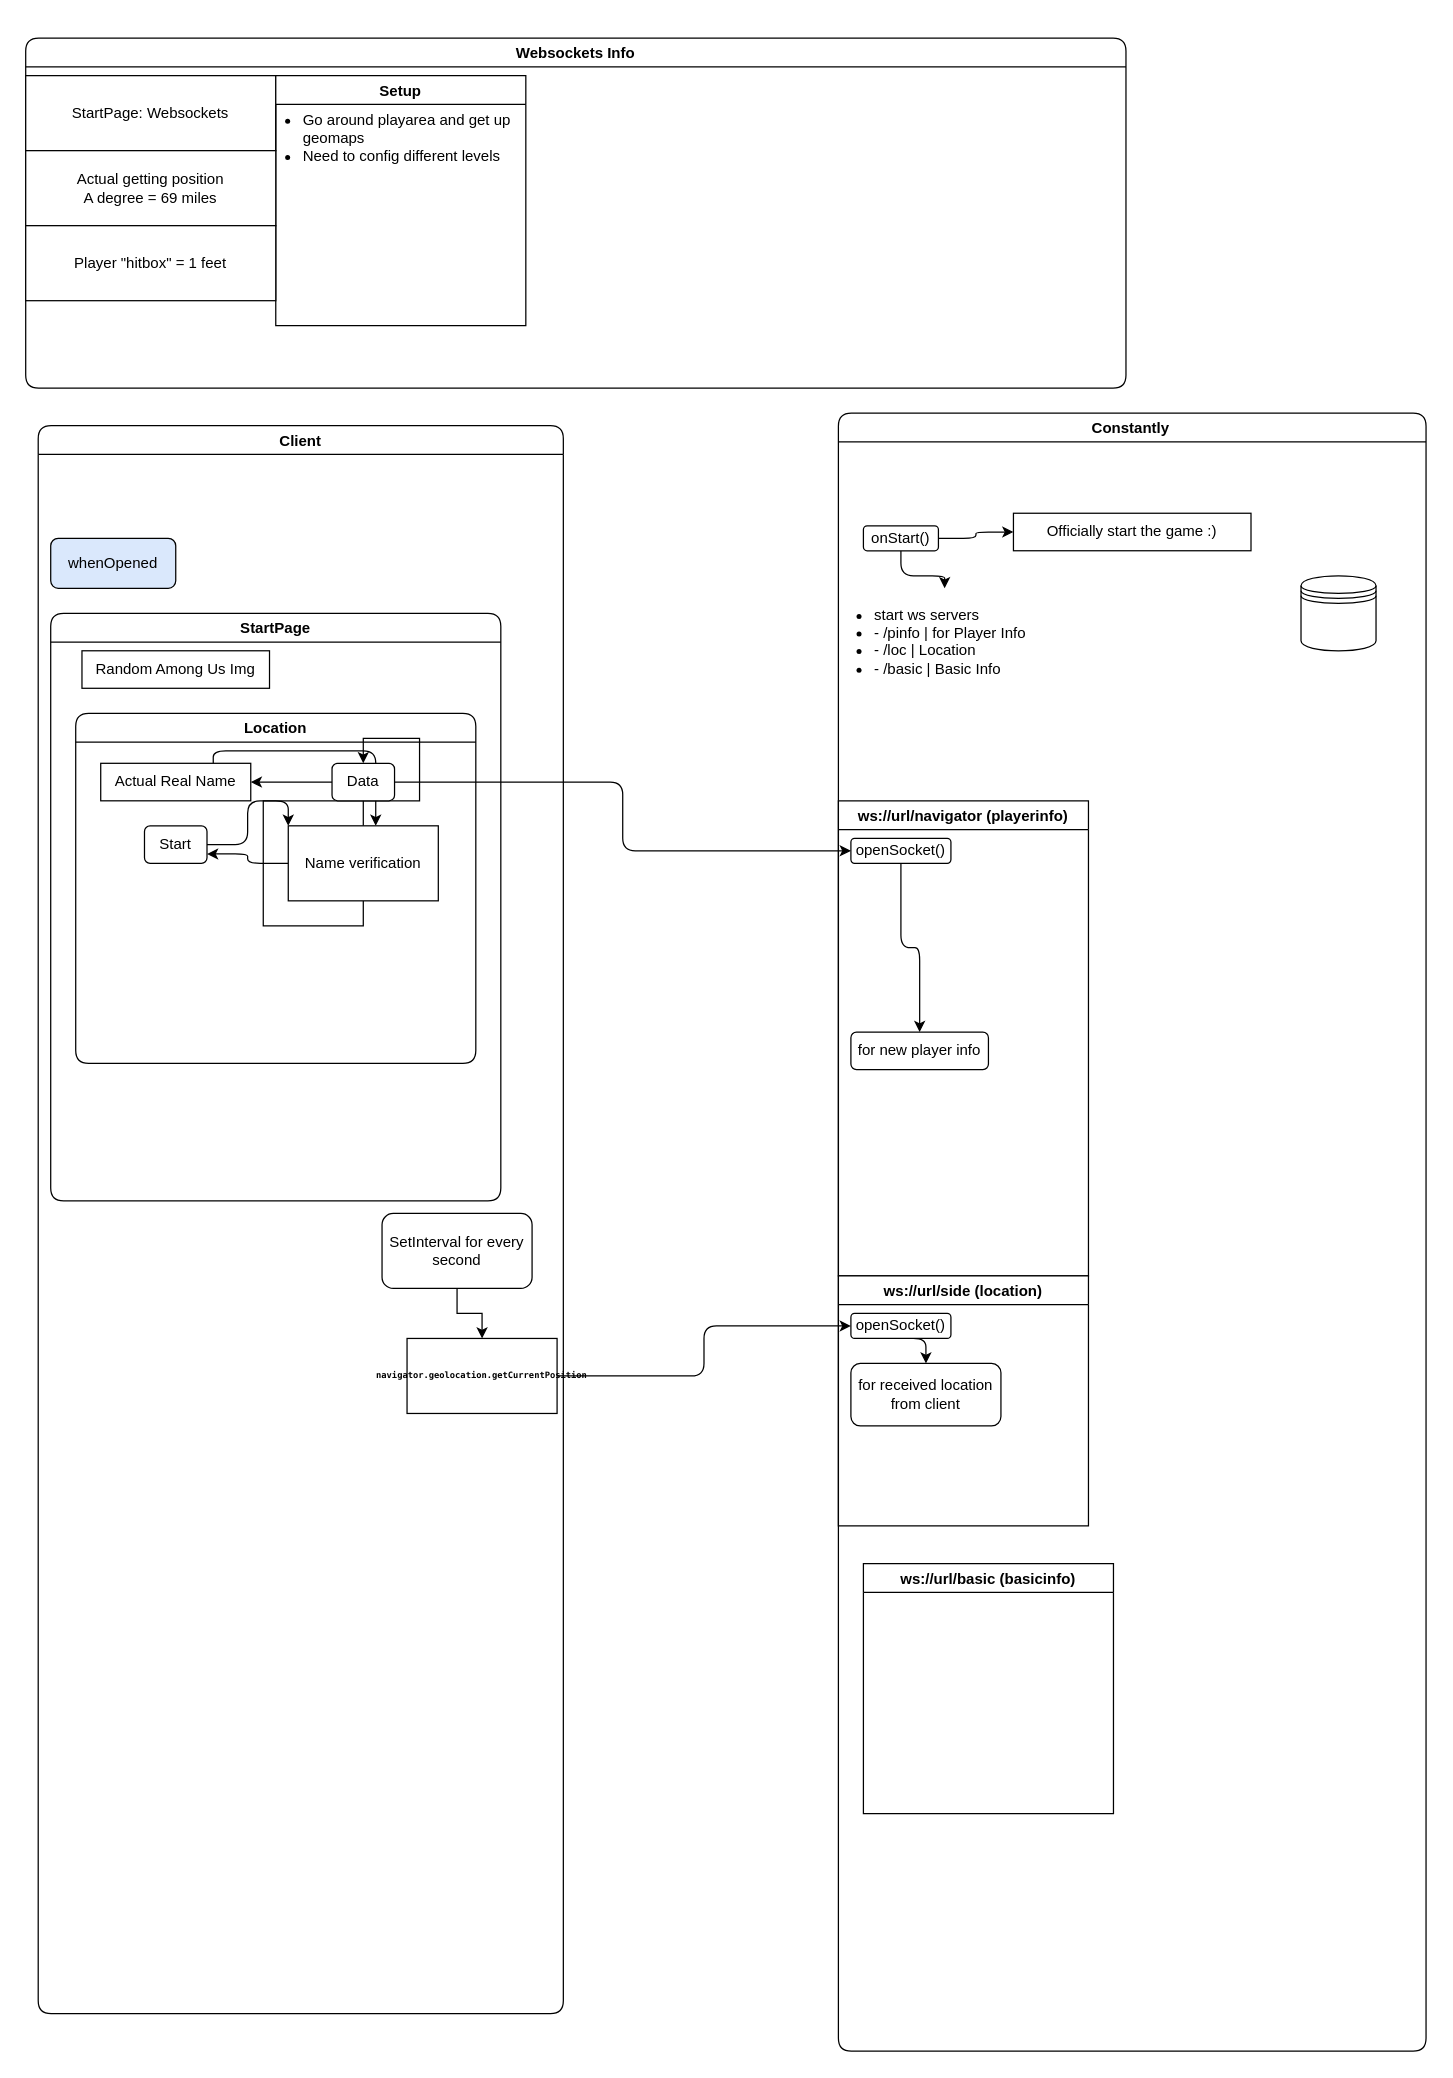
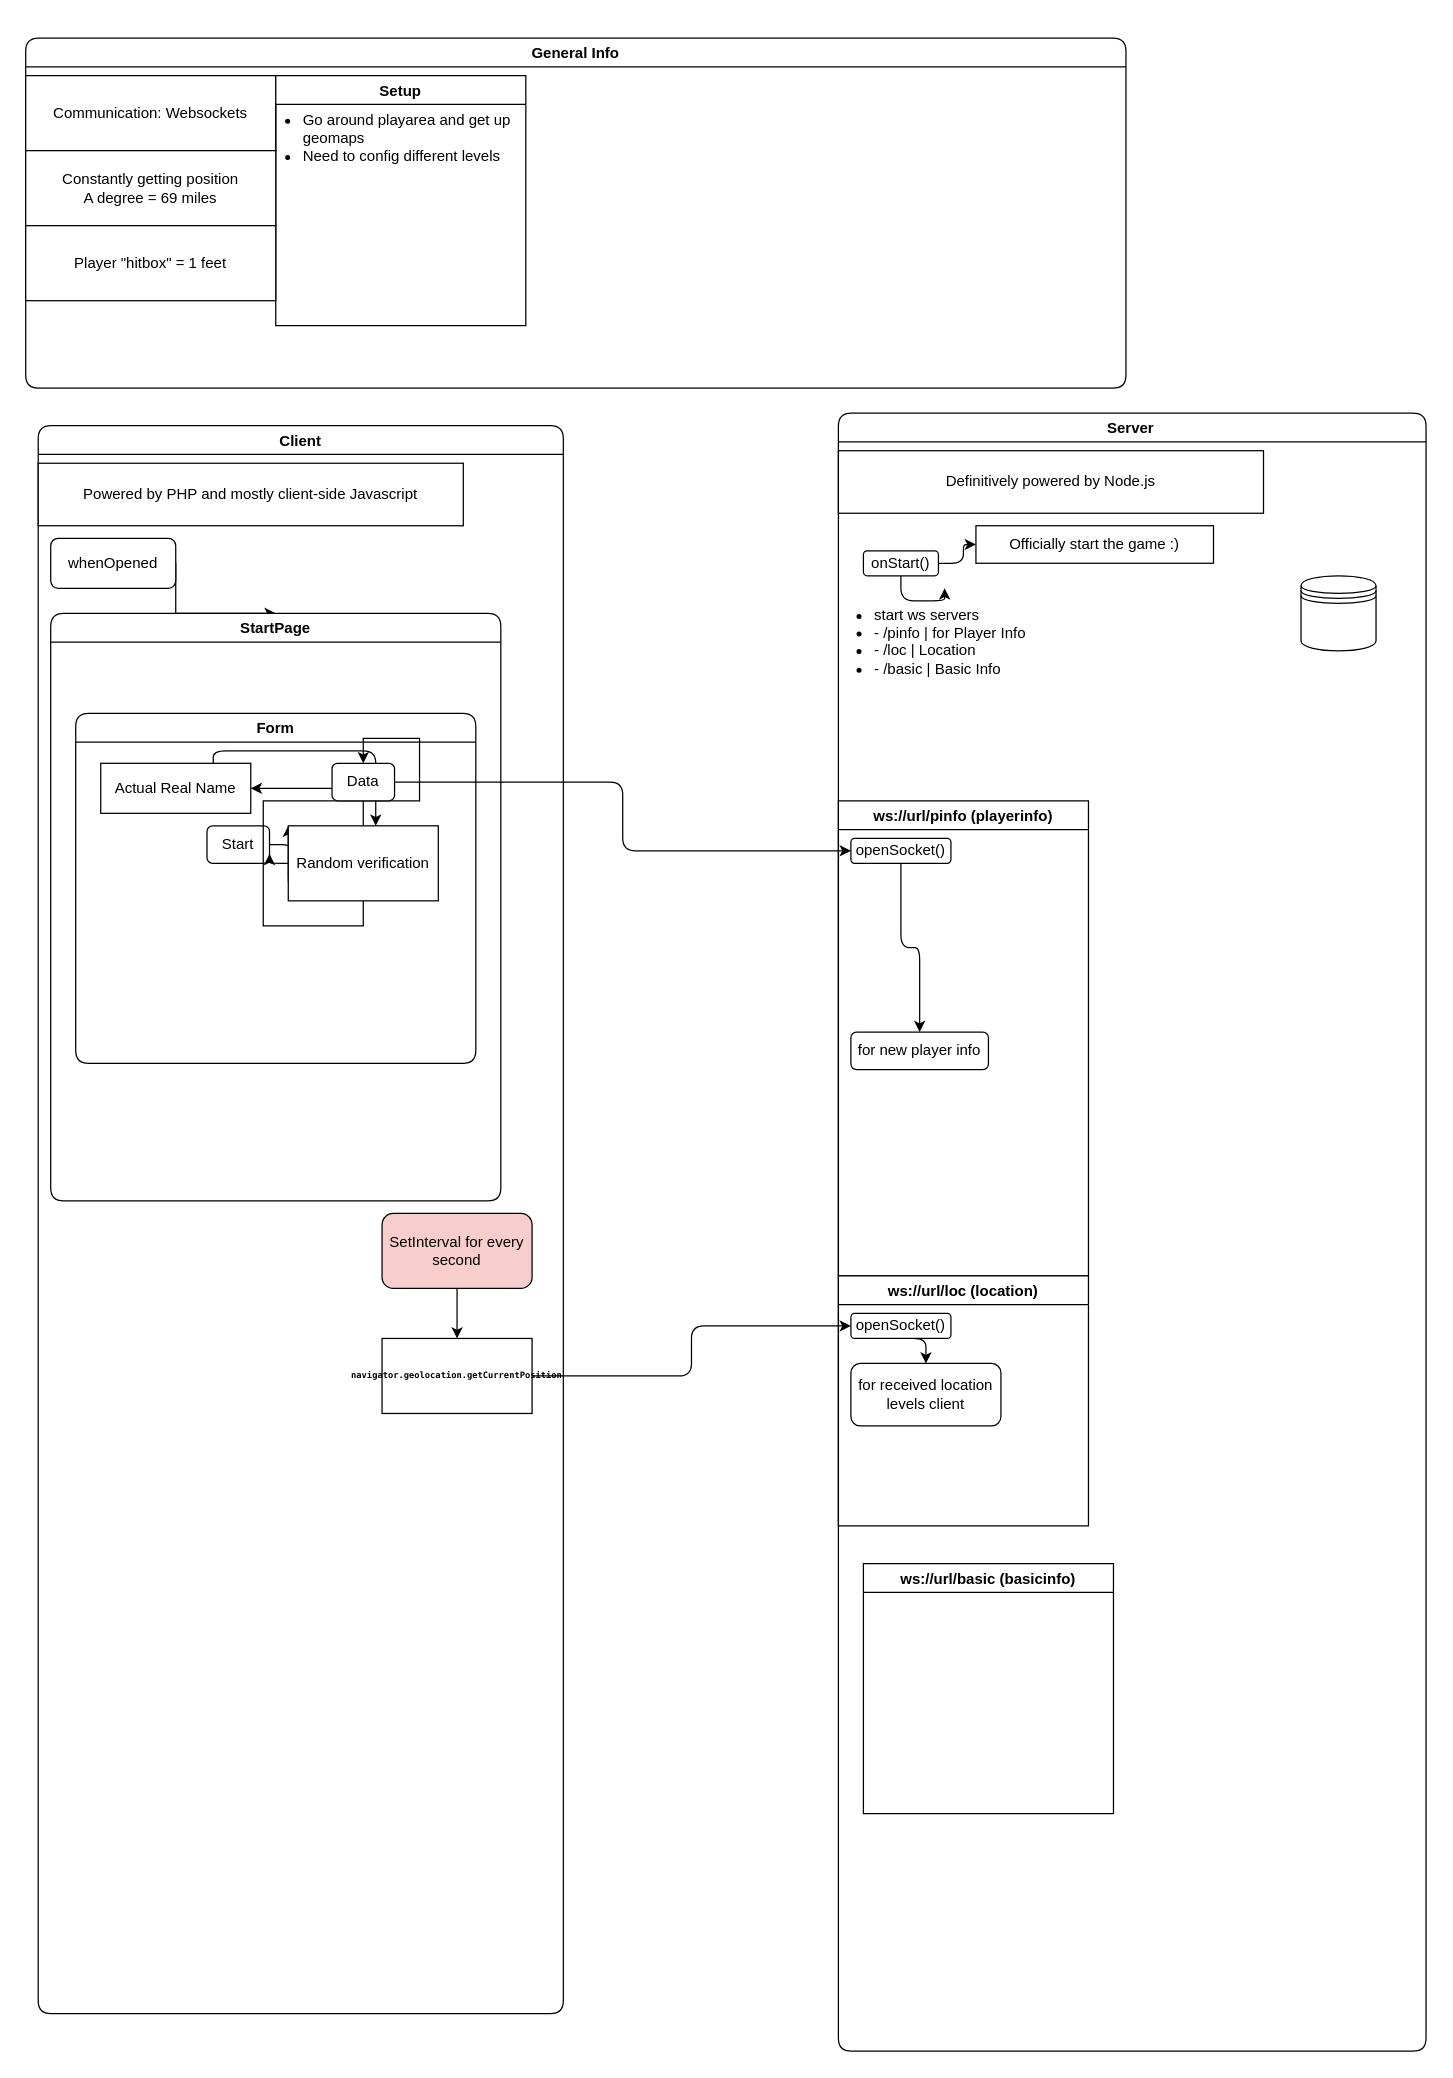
node "Websockets Info": label "Websockets Info" -> "General Info"
node "StartPage: Websockets": label "StartPage: Websockets" -> "Communication: Websockets"
node "Actual getting position A degree = 69 miles": label "Actual getting position A degree = 69 miles" -> "Constantly getting position A degree = 69 miles"
node "Constantly": label "Constantly" -> "Server"
node "Definitively powered by Node.js": added
node "Powered by PHP and mostly client-side Javascript": added
node "Officially start the game :)": moved (1132, 532) -> (1094, 544)
node "onStart()": moved (901, 538) -> (901, 563)
node "whenOpened": fillcolor #dae8fc -> #ffffff
edge "whenOpened" -> "StartPage": added
node "Random Among Us Img": removed
node "Location": label "Location" -> "Form"
node "Actual Real Name": size 150x38 -> 150x50
node "ws://url/navigator (playerinfo)": label "ws://url/navigator (playerinfo)" -> "ws://url/pinfo (playerinfo)"
node "Start": moved (176, 844) -> (238, 844)
node "Name verification": label "Name verification" -> "Random verification"
node "SetInterval for every second": fillcolor #ffffff -> #f8cecc
node "ws://url/side (location)": label "ws://url/side (location)" -> "ws://url/loc (location)"
node "navigator.geolocation.getCurrentPosition": moved (482, 1376) -> (457, 1376)
node "for received location from client": label "for received location from client" -> "for received location levels client"
